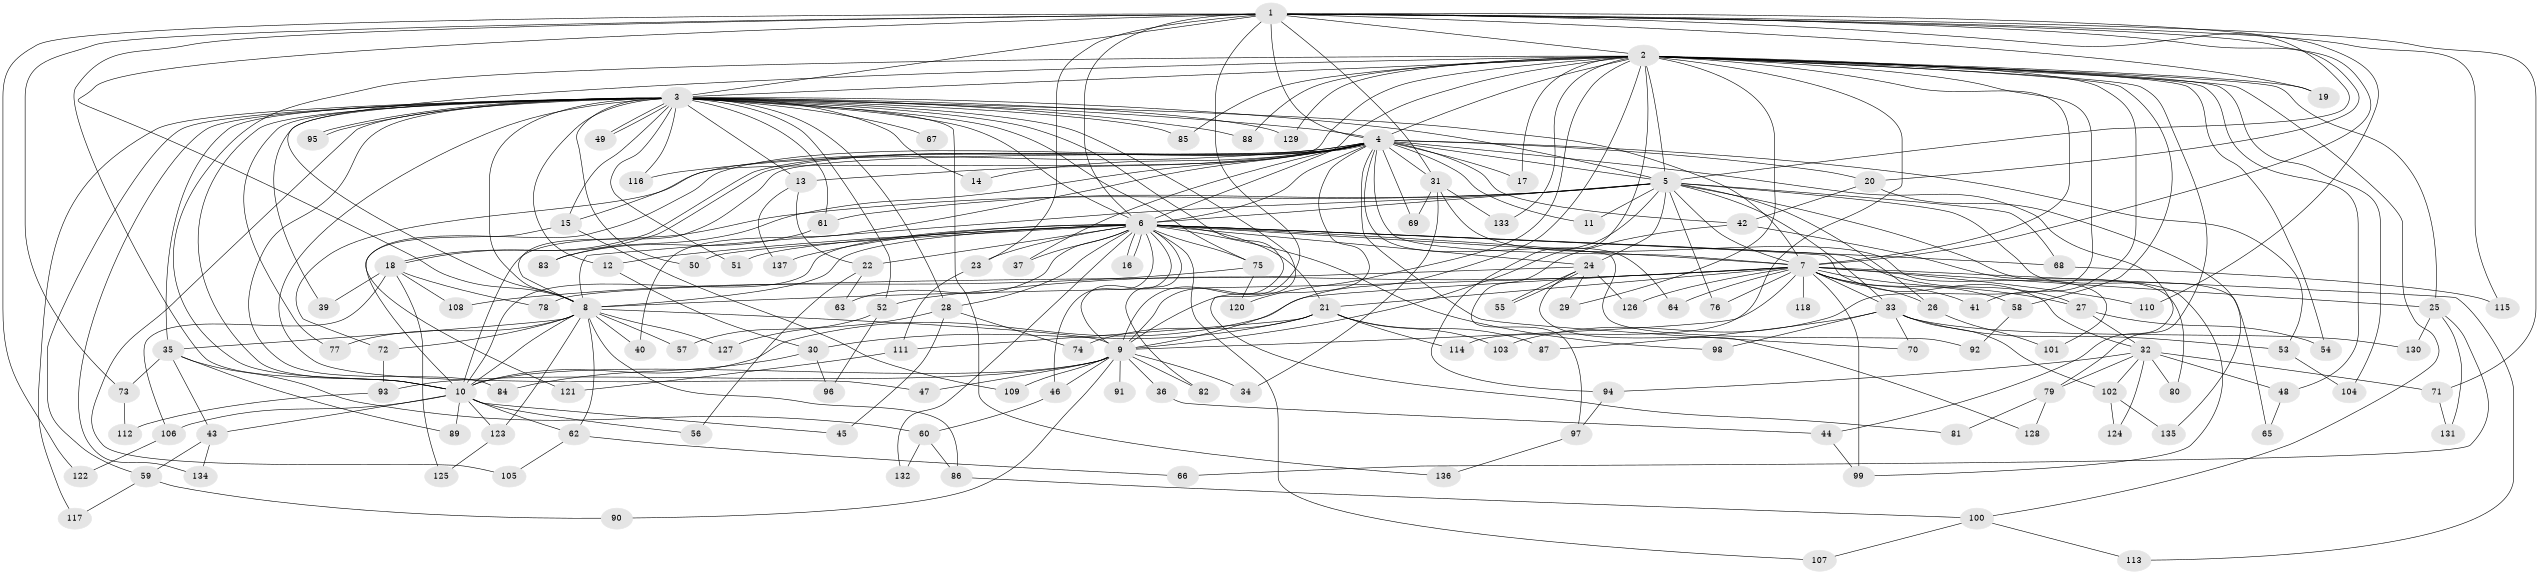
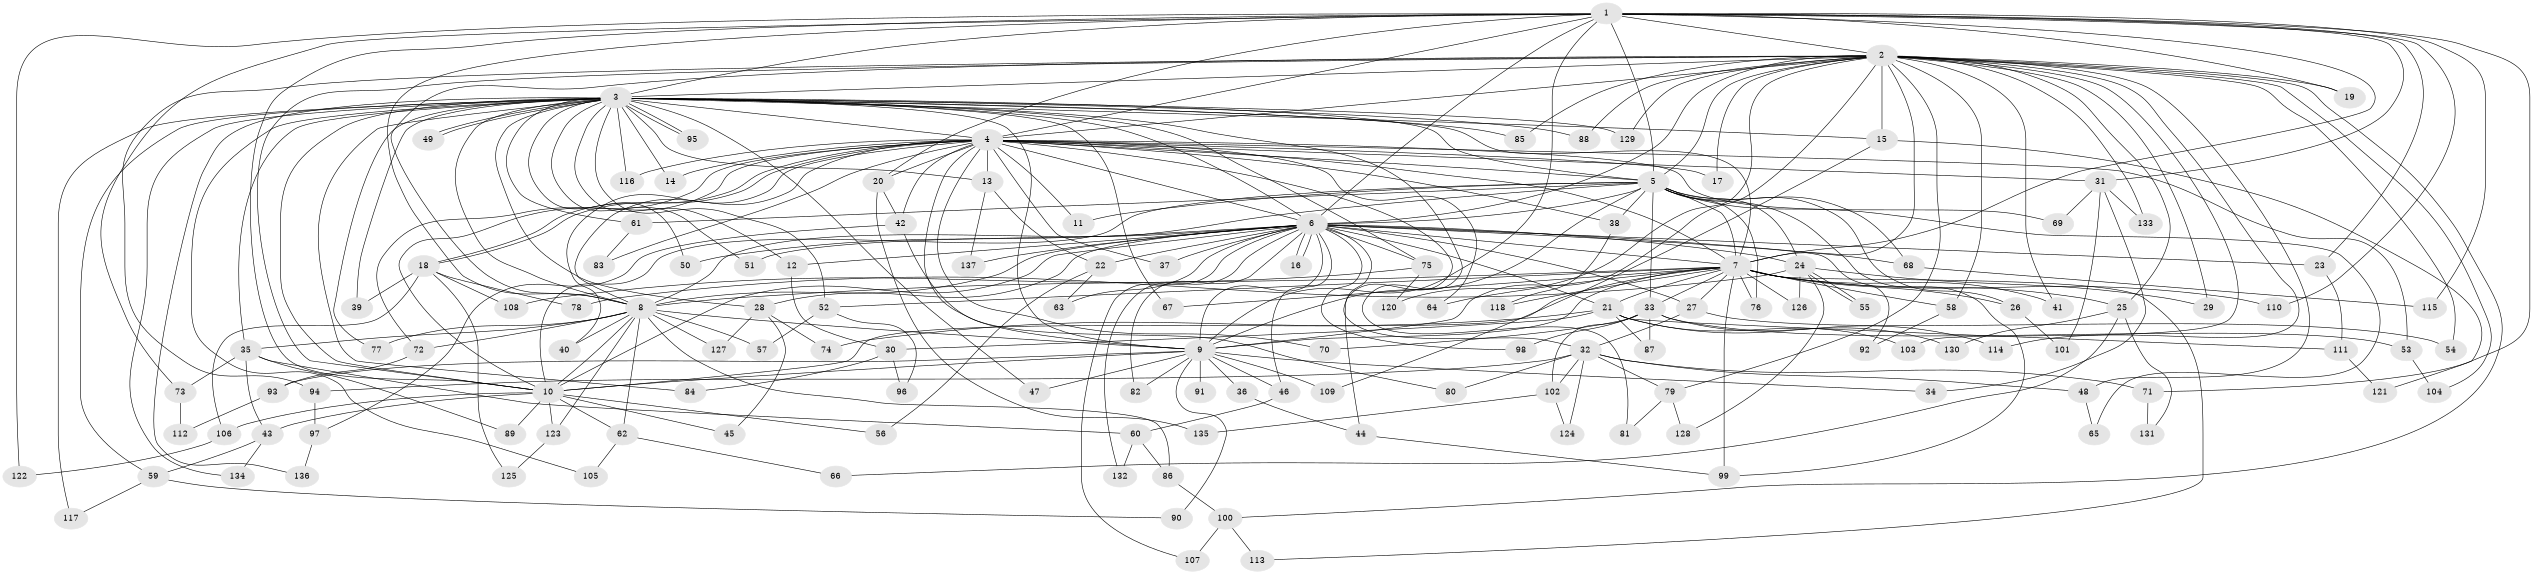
node "38": added
edge "7" -- "67": added
